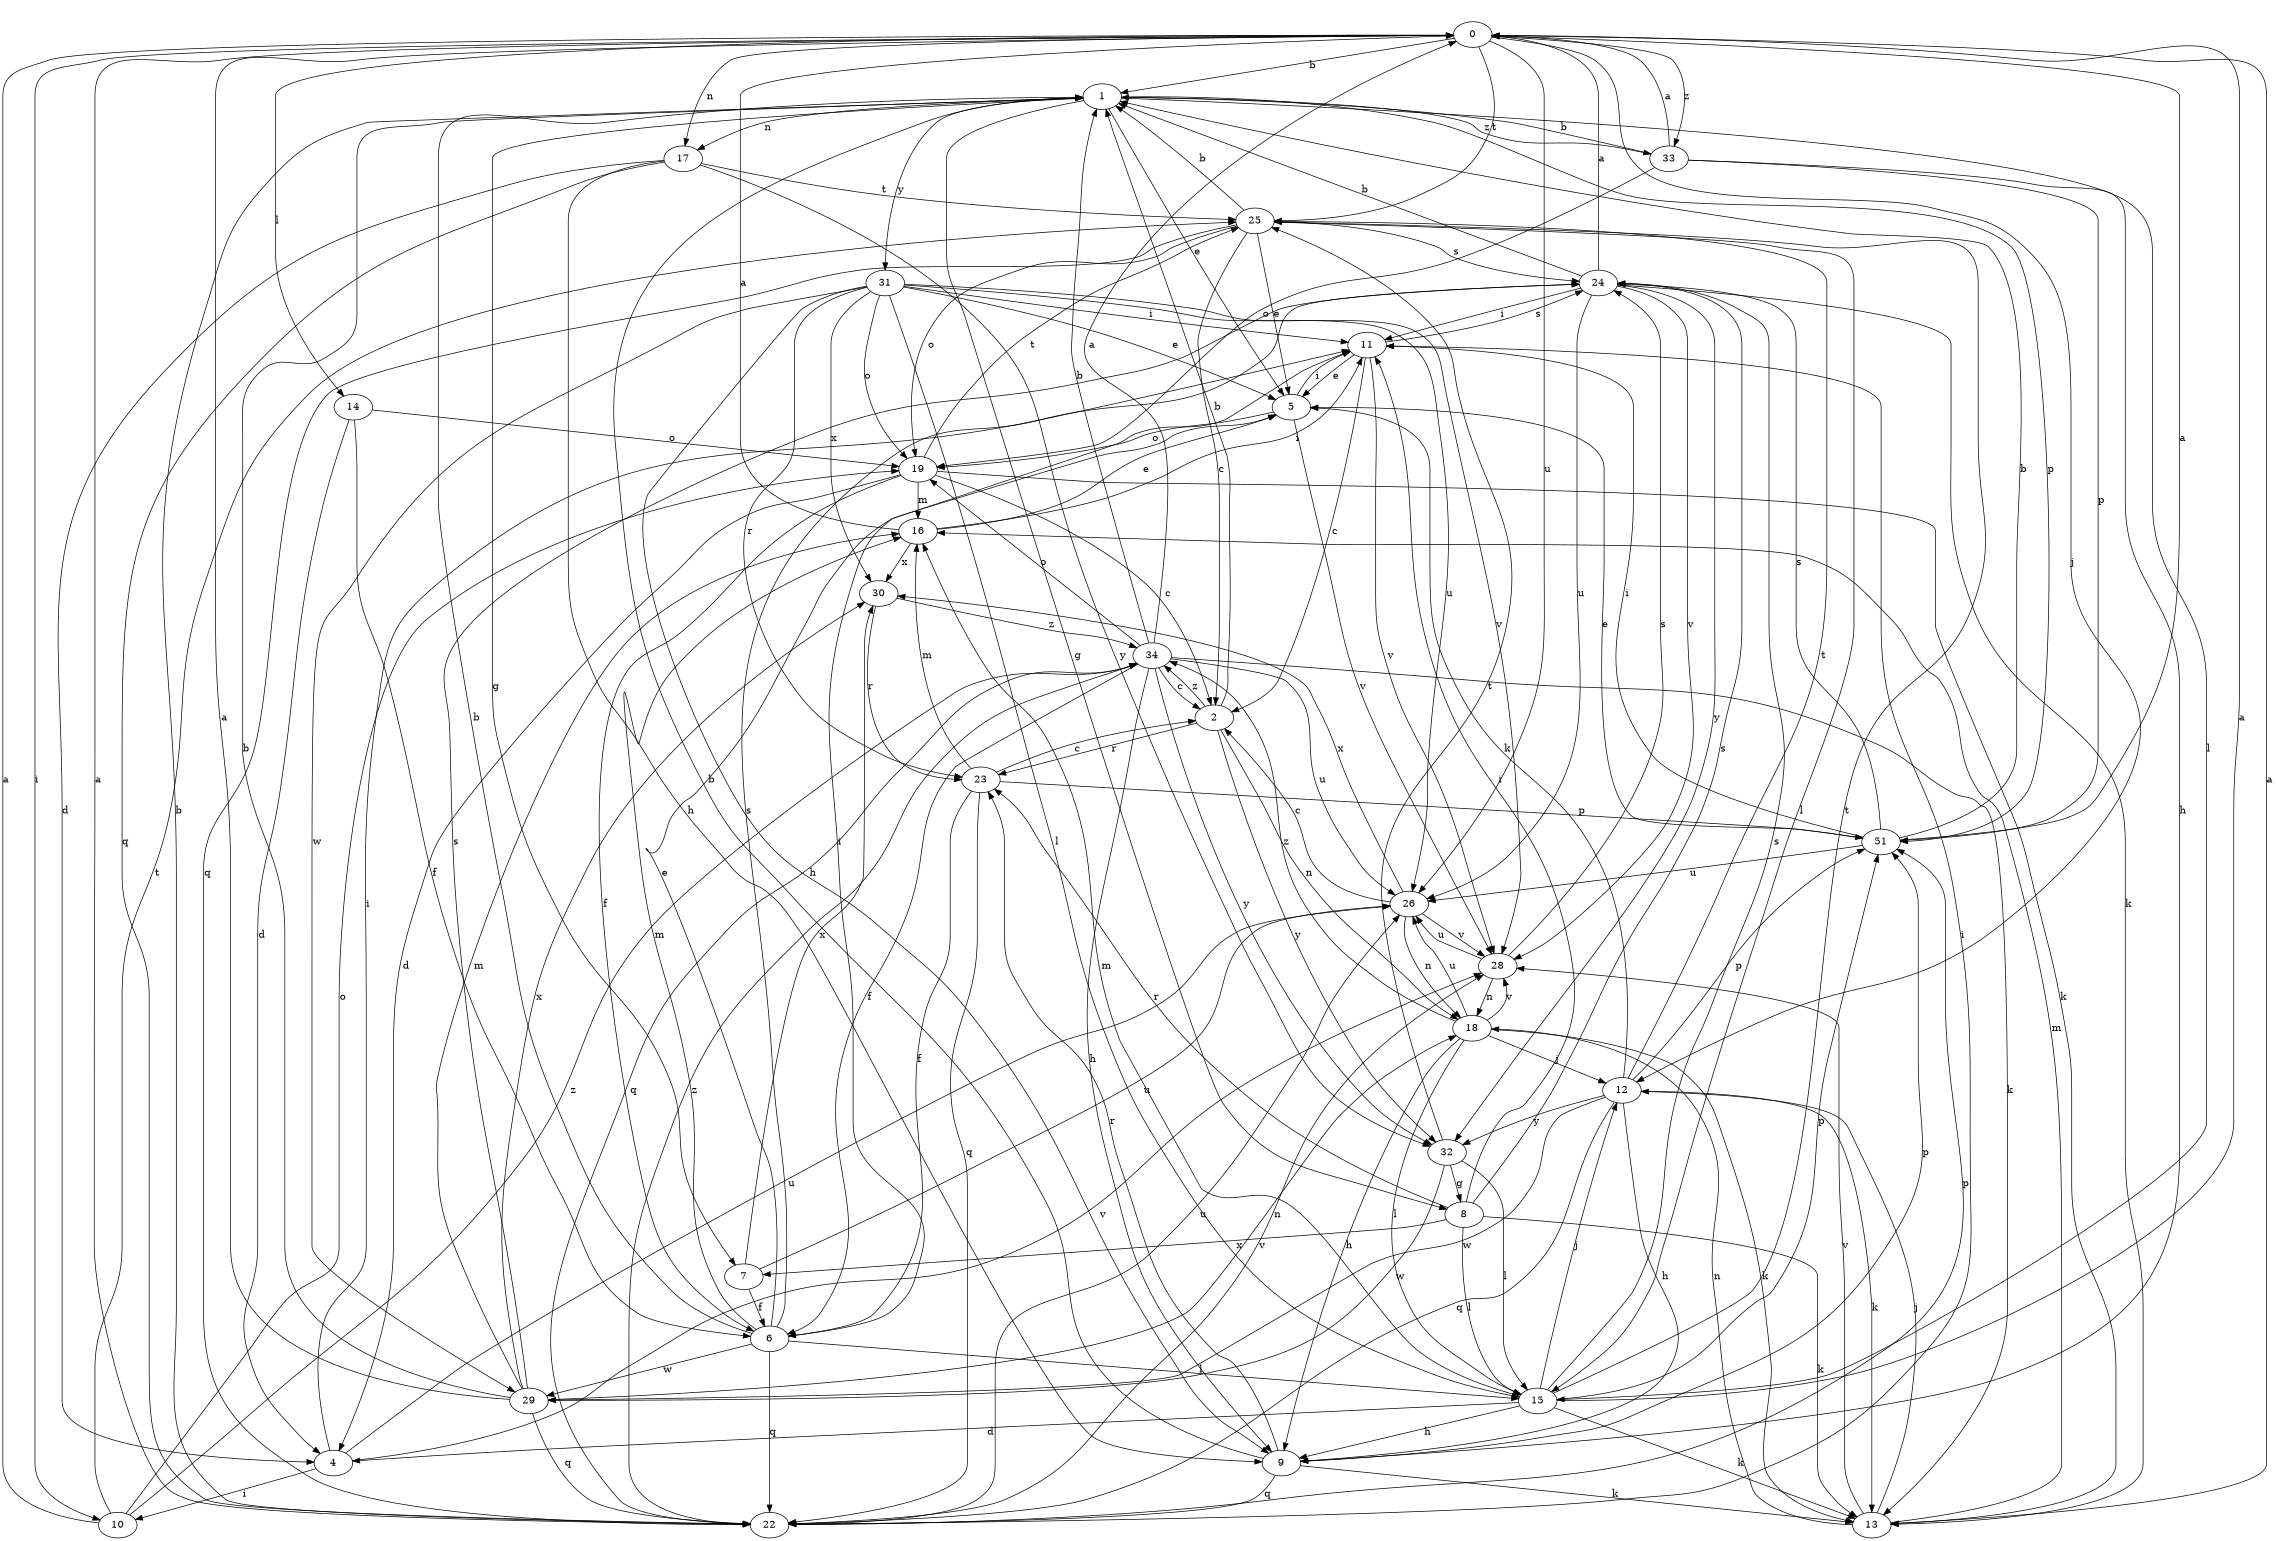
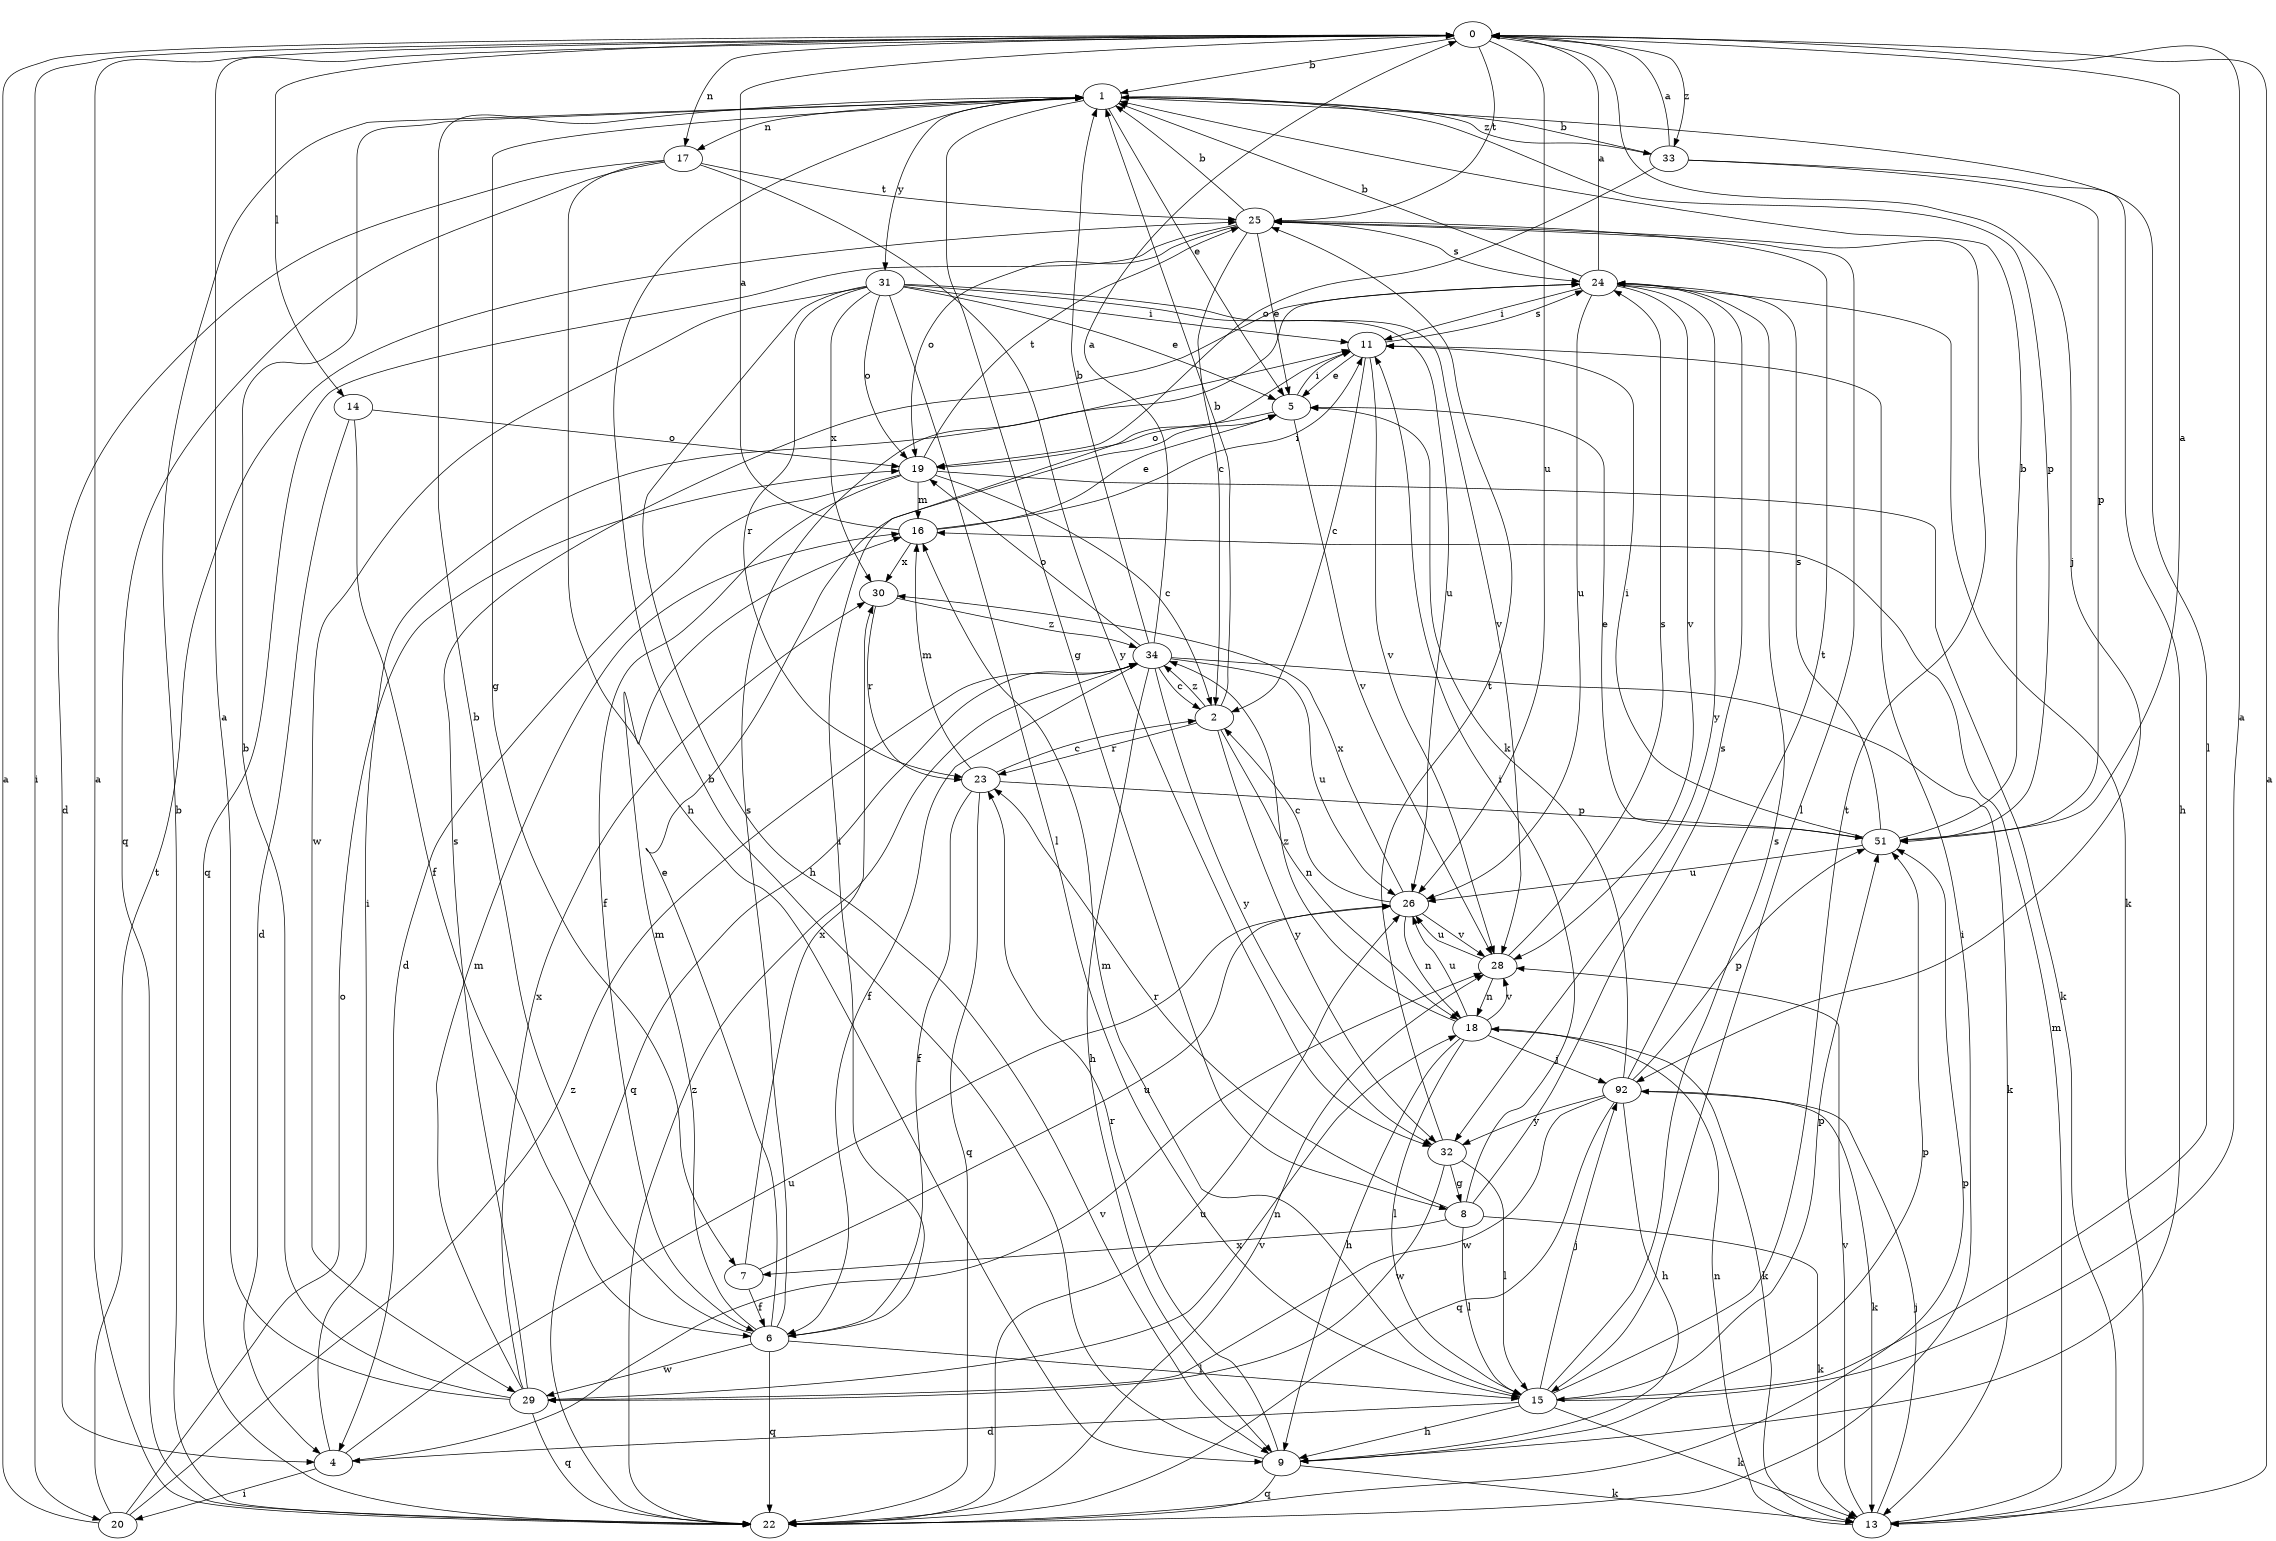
node "12": label "12" -> "92"
node "10": label "10" -> "20"
